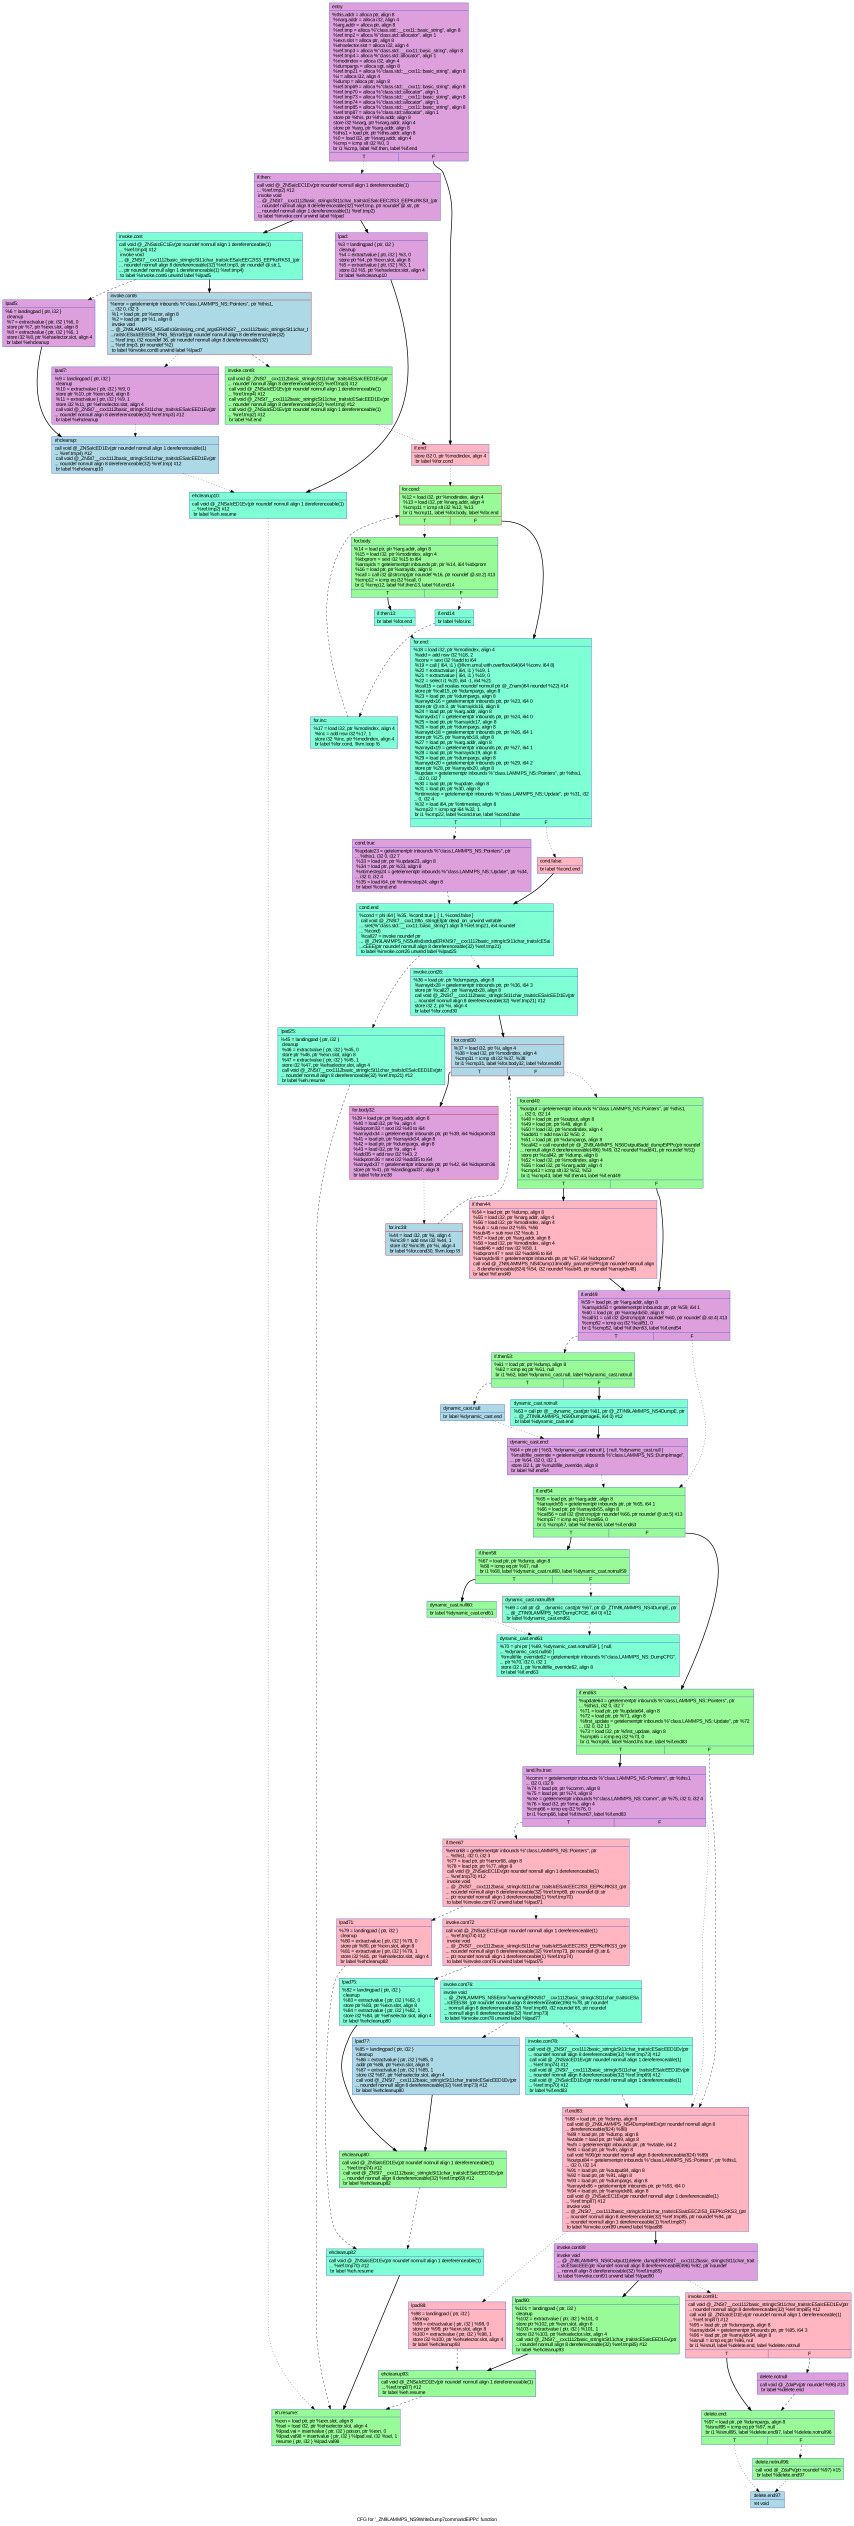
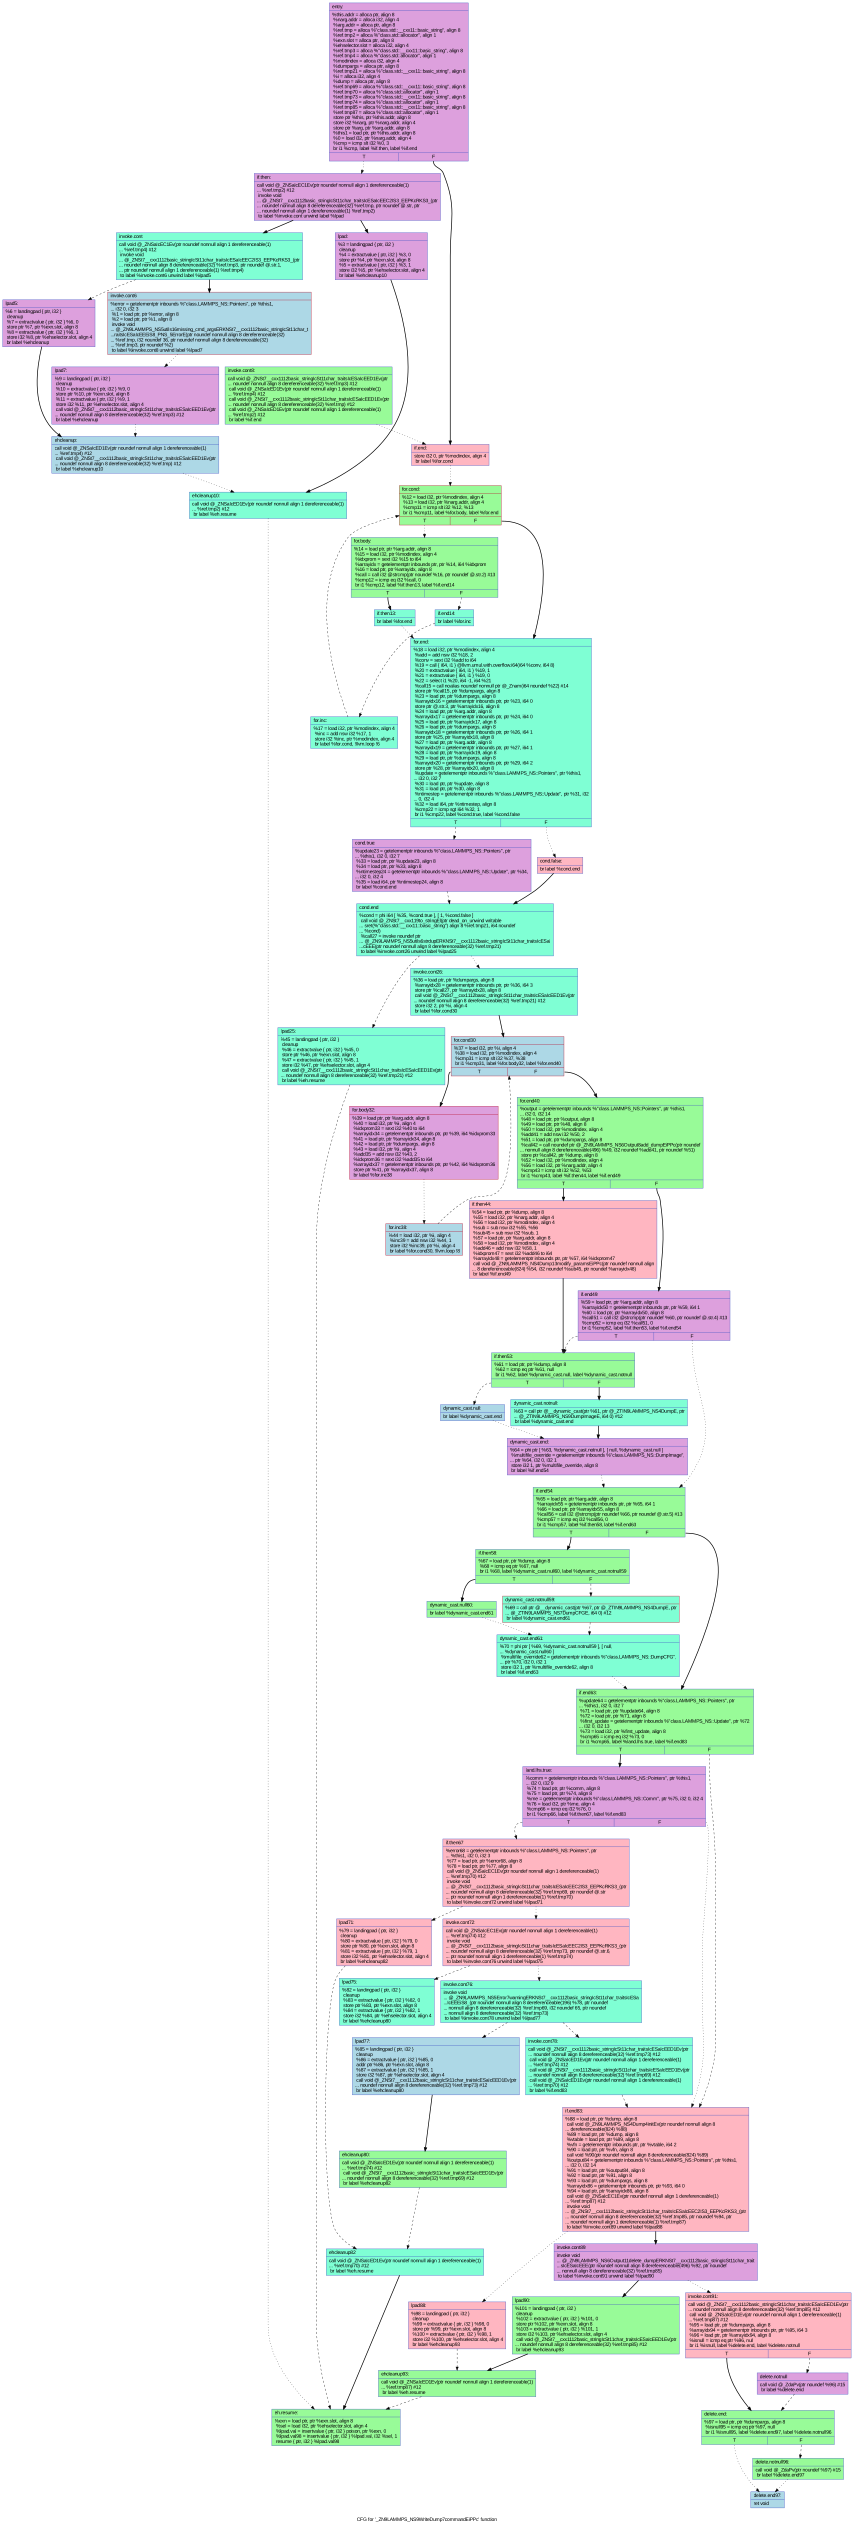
node "entry:": text "%dumpargs = alloca sgt, align 8" -> "%dumpargs = alloca ptr, align 8"
edge "invoke.cont6:" -> "invoke.cont8:": removed
edge "for.cond30:" -> "for.end40:": style dotted -> bold
node "for.body32:": text "store ptr %41, ptr %landingpad37, align 8" -> "store ptr %41, ptr %arrayidx37, align 8"
edge "if.then44:" -> "if.end49:": now "if.then44:" -> "if.then53:"
edge "lpad75:" -> "ehcleanup80:": removed
